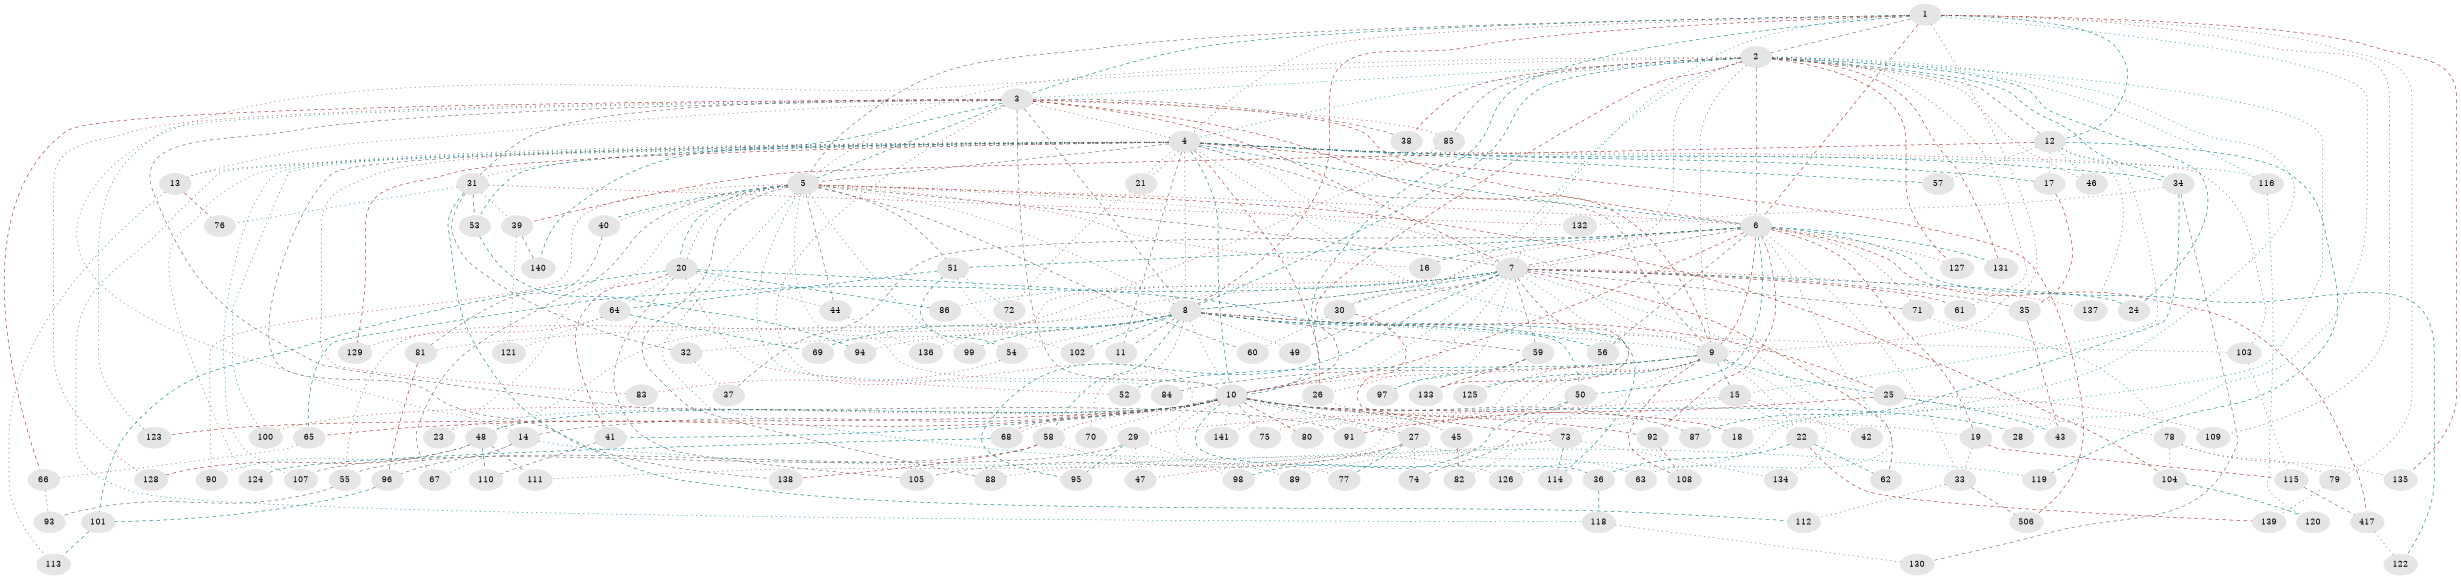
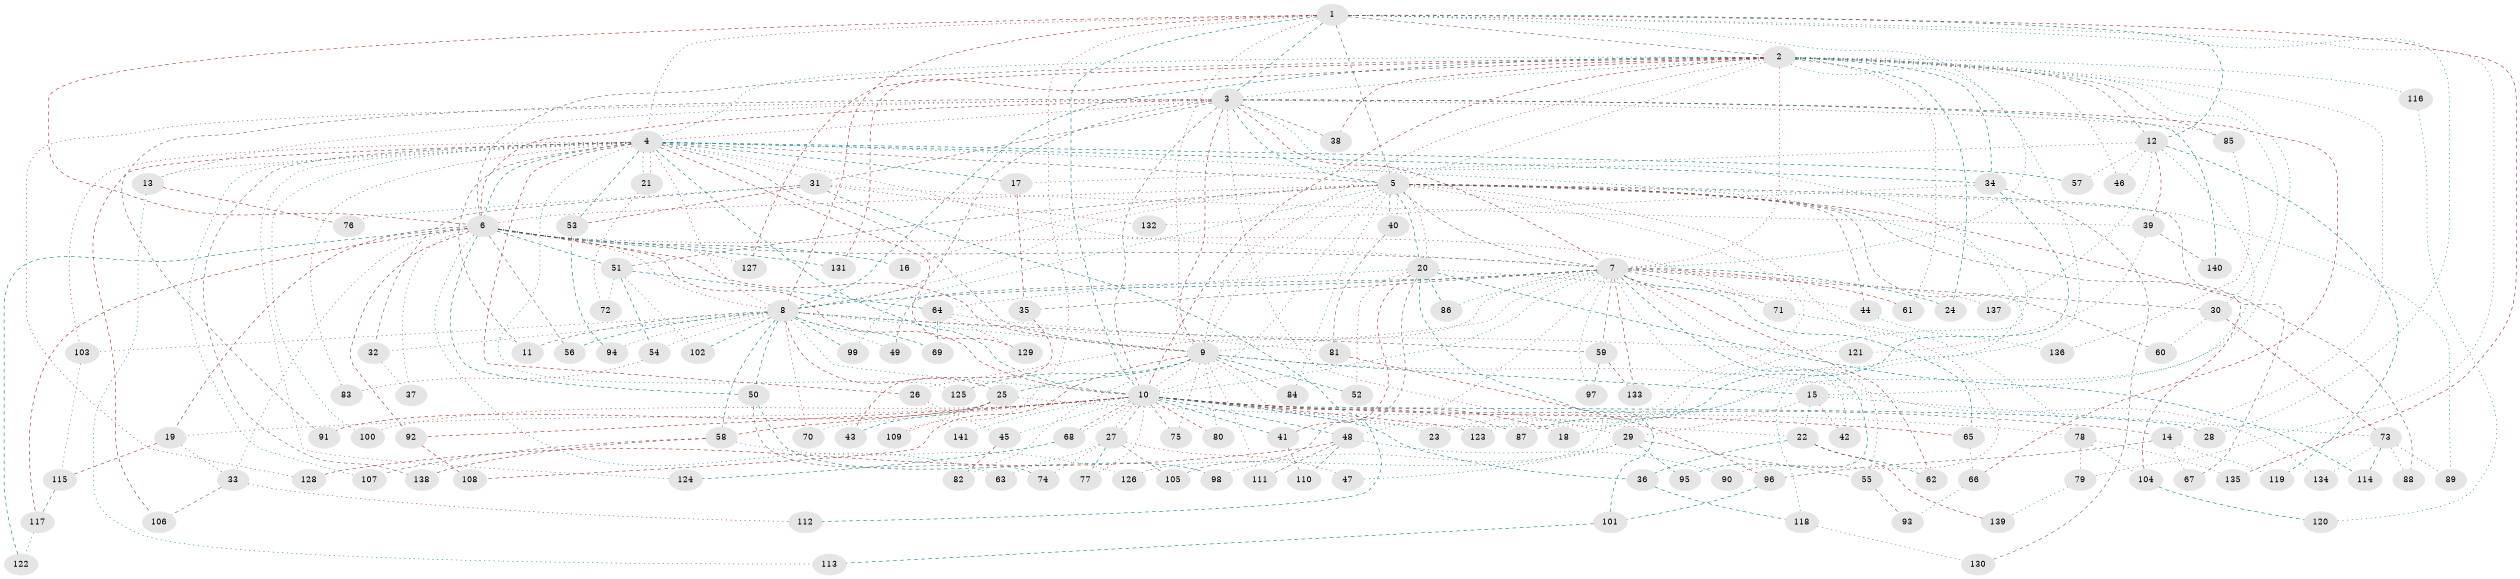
edge "4" -- "116": removed
edge "6" -- "37": style dashed -> dotted
edge "10" -- "58": style dotted -> dashed
node "506": label "506" -> "106"
node "417": label "417" -> "117"
